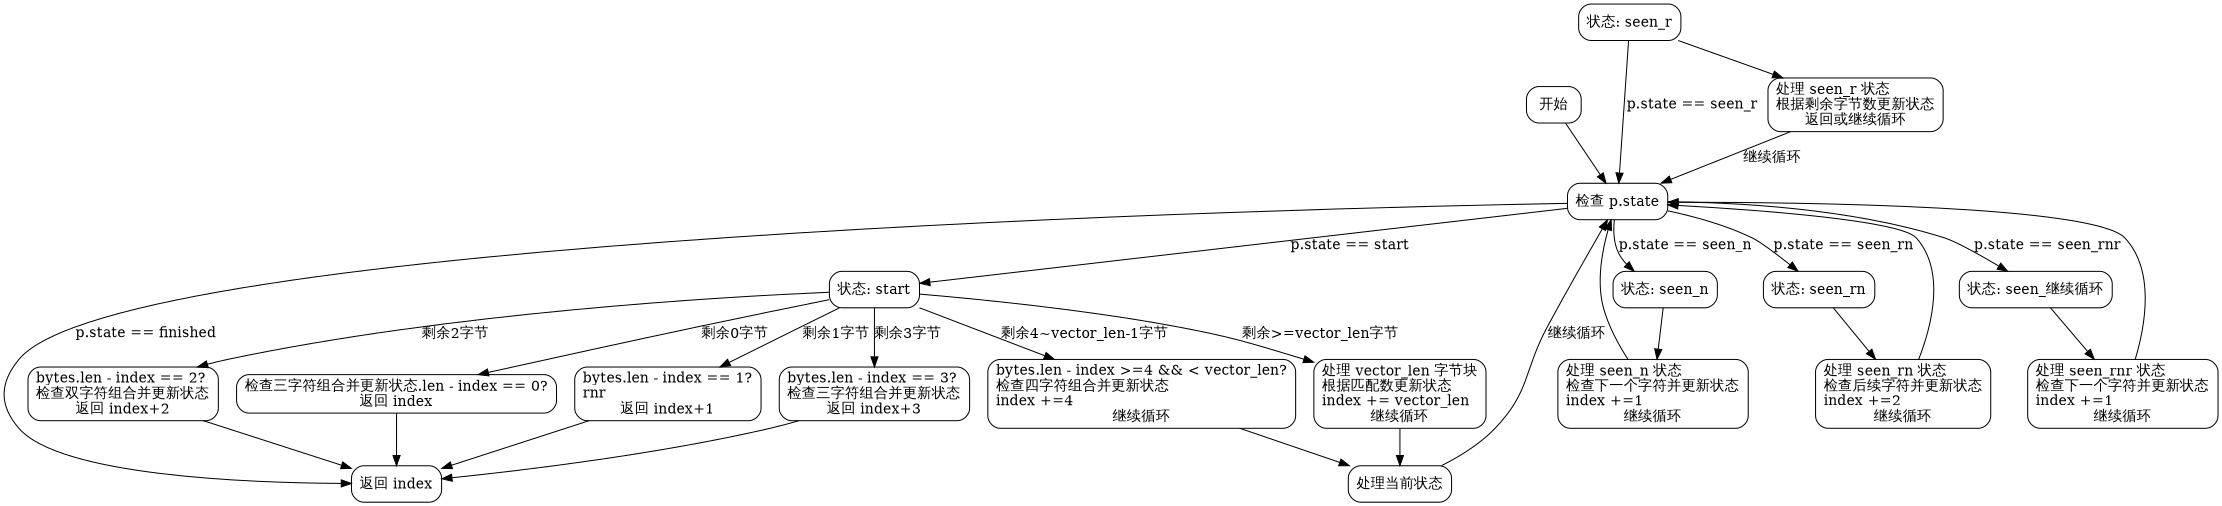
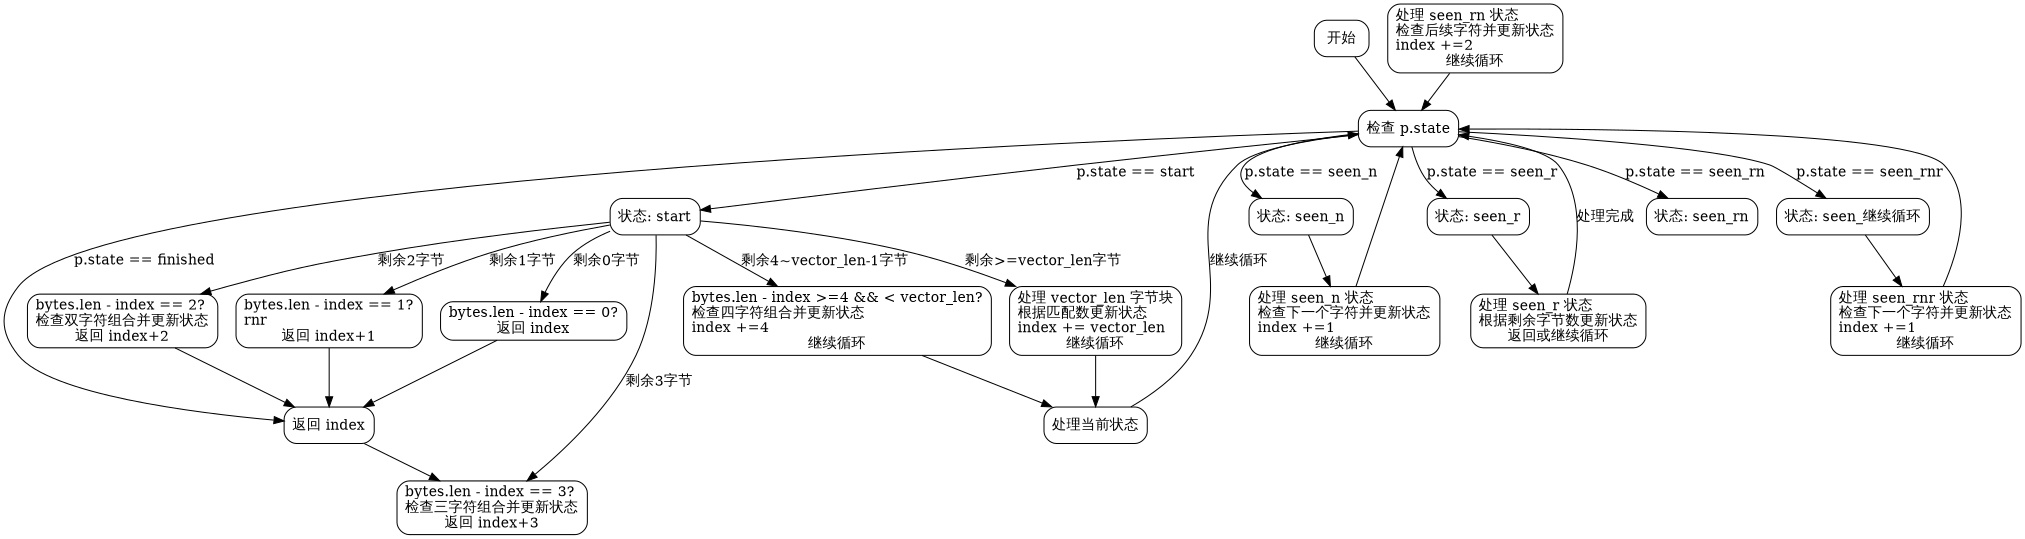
edge "状态: seen_r" -> "检查 p.state": reversed
edge "处理 seen_r 状态 根据剩余字节数更新状态 返回或继续循环" -> "检查 p.state": label "继续循环" -> "处理完成"
edge "状态: seen_rn" -> "处理 seen_rn 状态 检查后续字符并更新状态 index +=2 继续循环": removed
node "检查三字符组合并更新状态.len - index == 0? 返回 index": label "检查三字符组合并更新状态.len - index == 0? 返回 index" -> "bytes.len - index == 0? 返回 index"
edge "bytes.len - index == 3? 检查三字符组合并更新状态 返回 index+3" -> "返回 index": reversed
